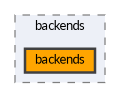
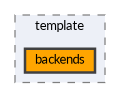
cluster "backends": label "backends" -> "template"
